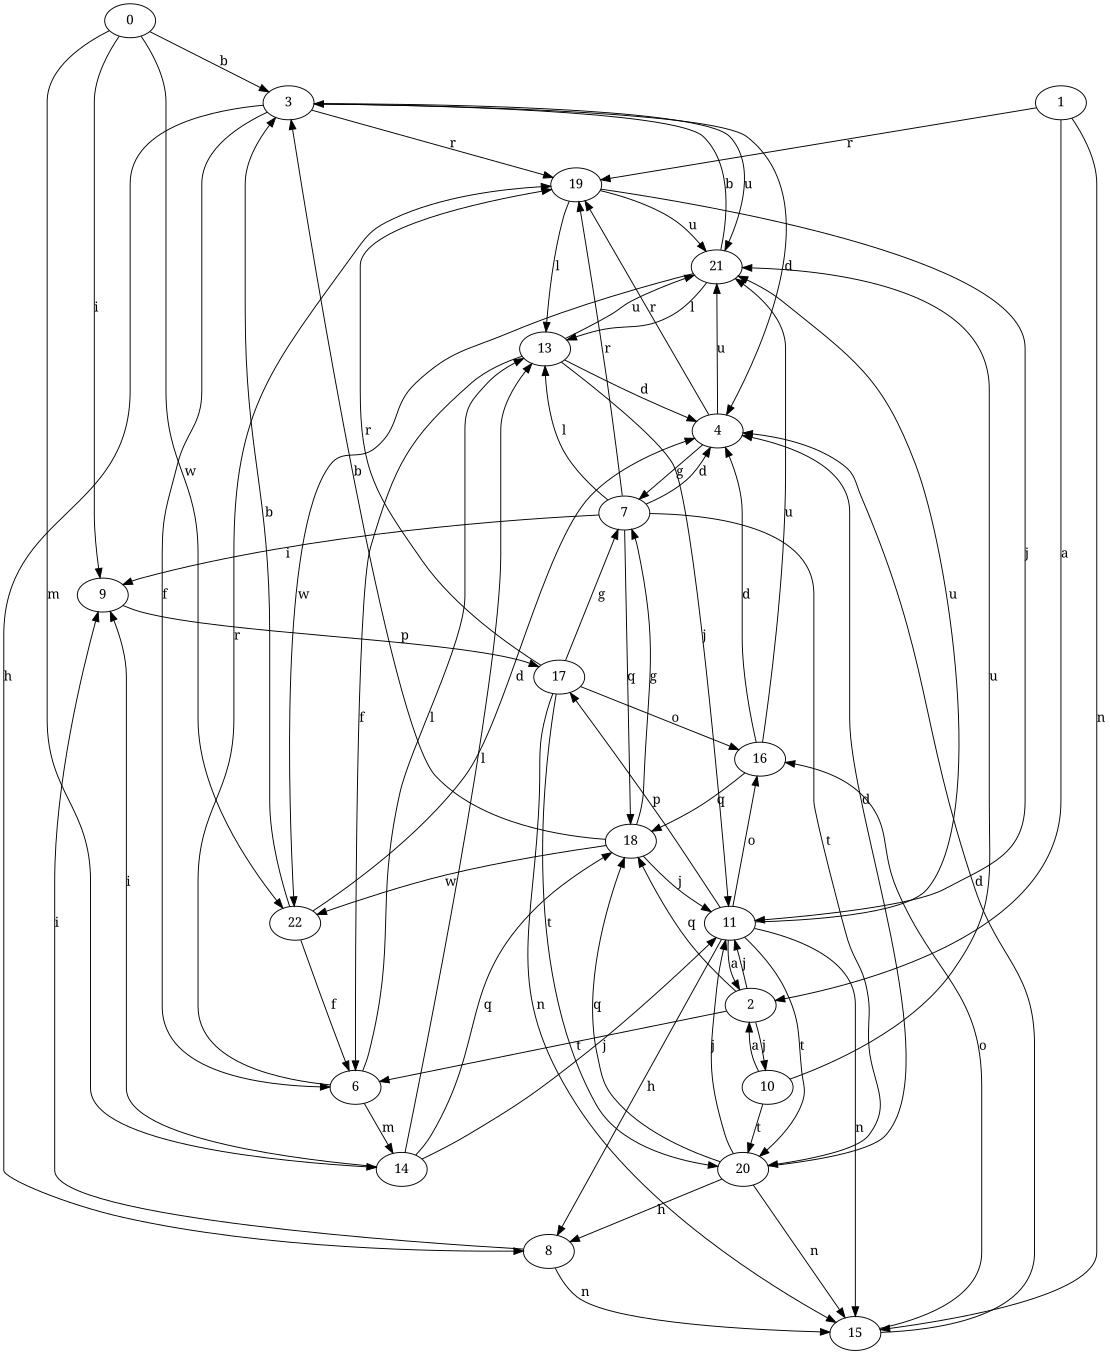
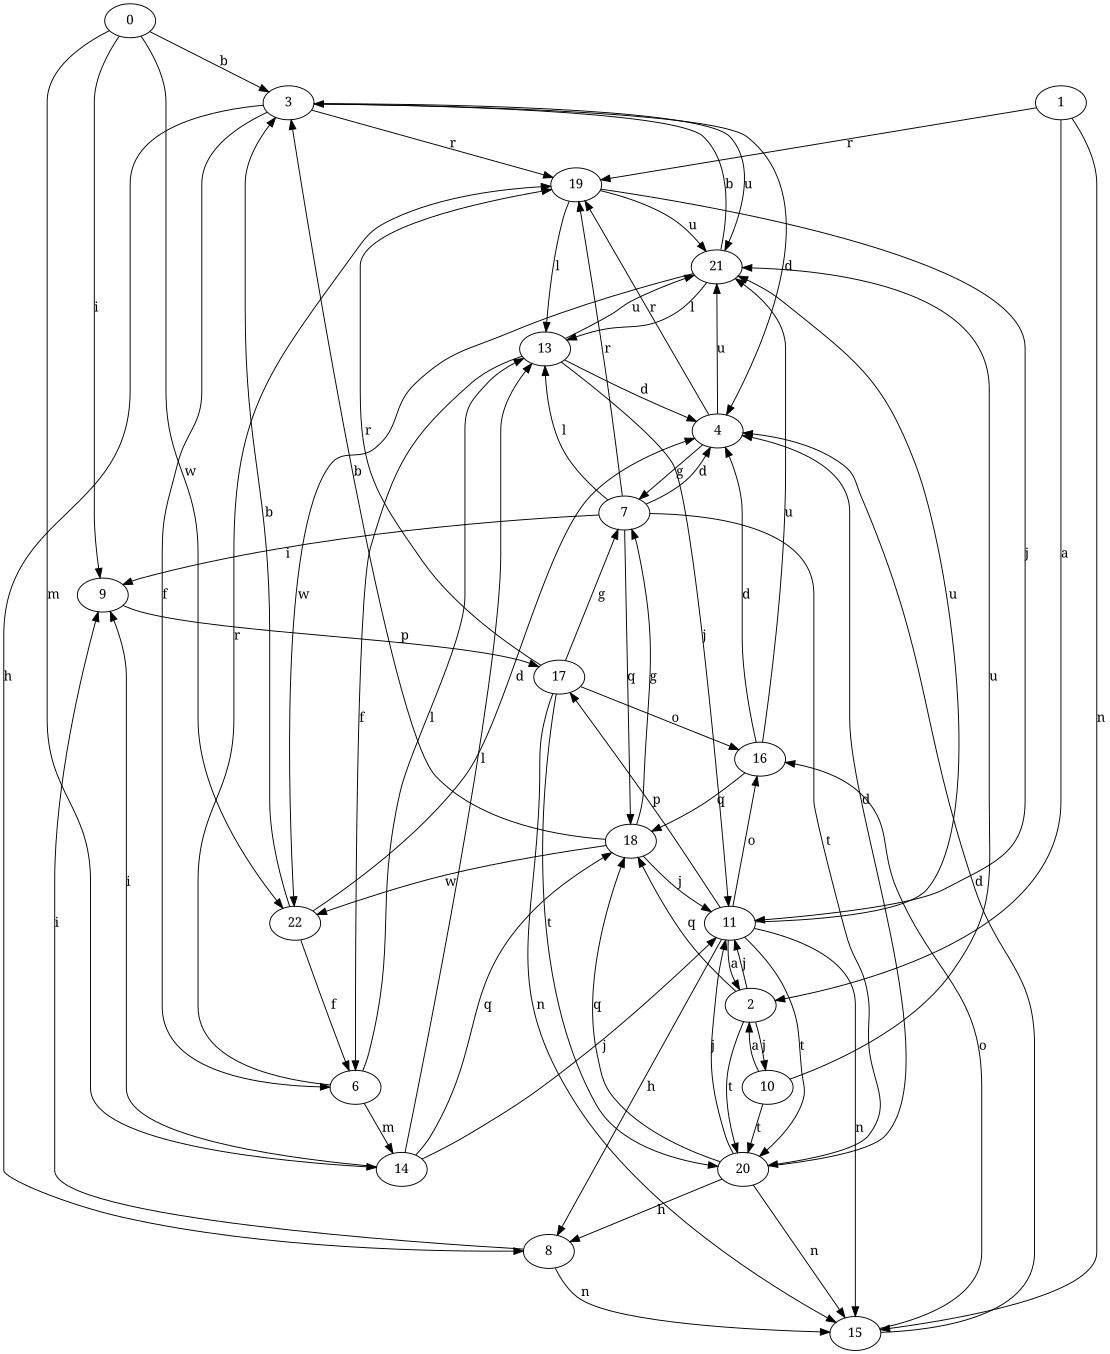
edge "2" -> "6": now "2" -> "20"
